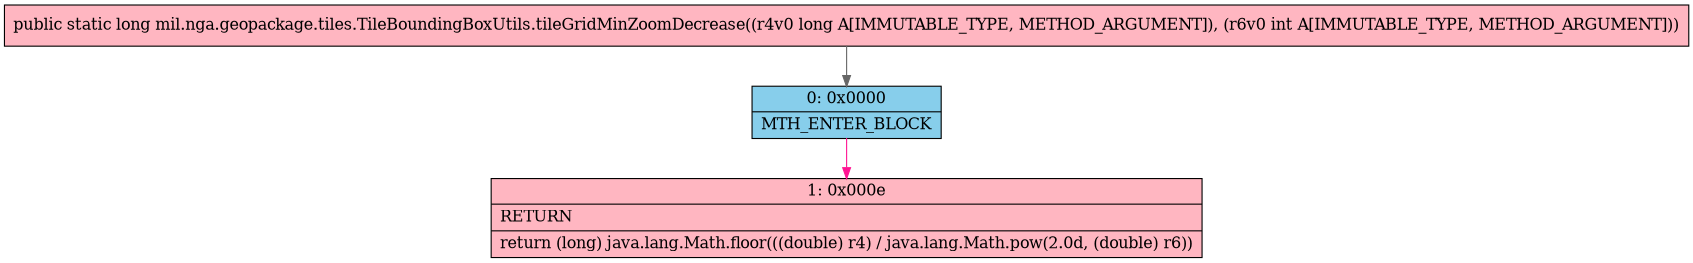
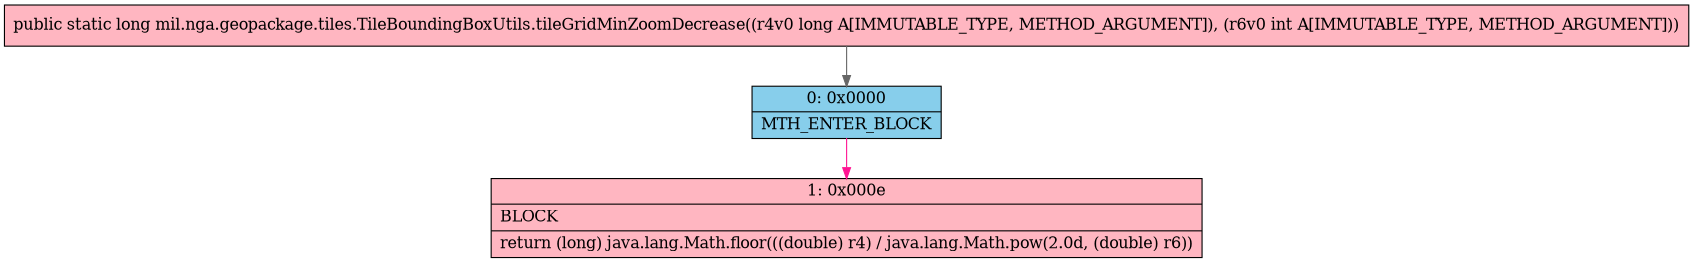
node "1: 0x000e": text "RETURN" -> "BLOCK"
